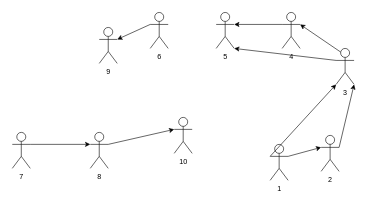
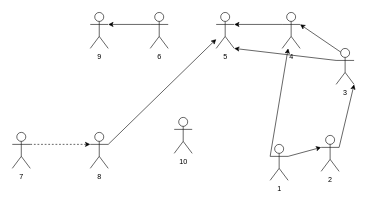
node "9": moved (108, 45) -> (99, 30)
edge "1" -> "3": now "1" -> "4"
edge "8" -> "10": now "8" -> "5"
edge "7" -> "8": style solid -> dashed
